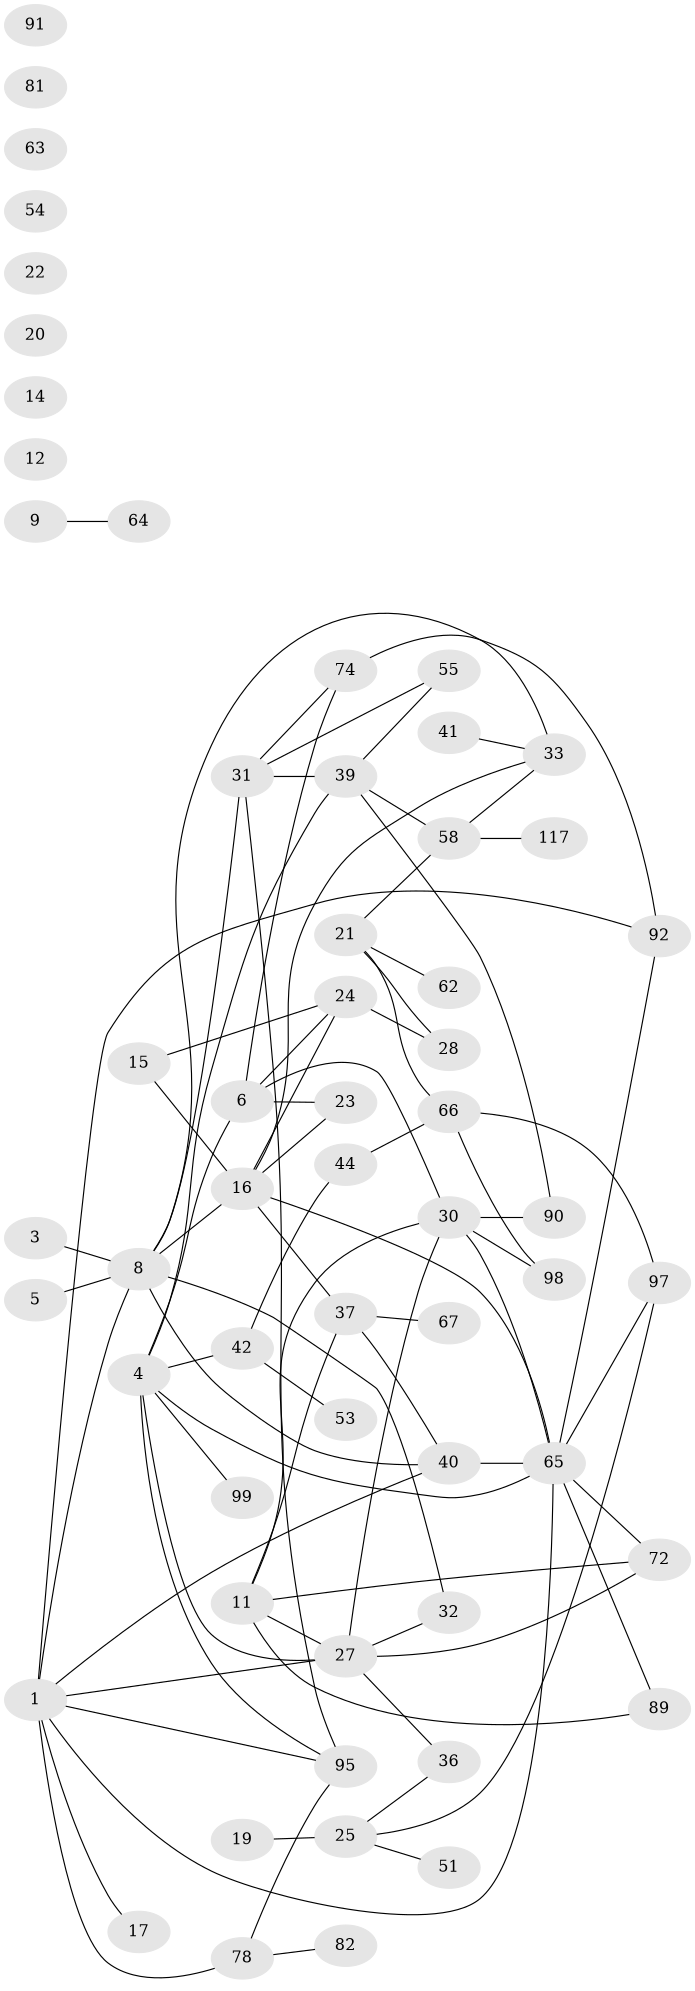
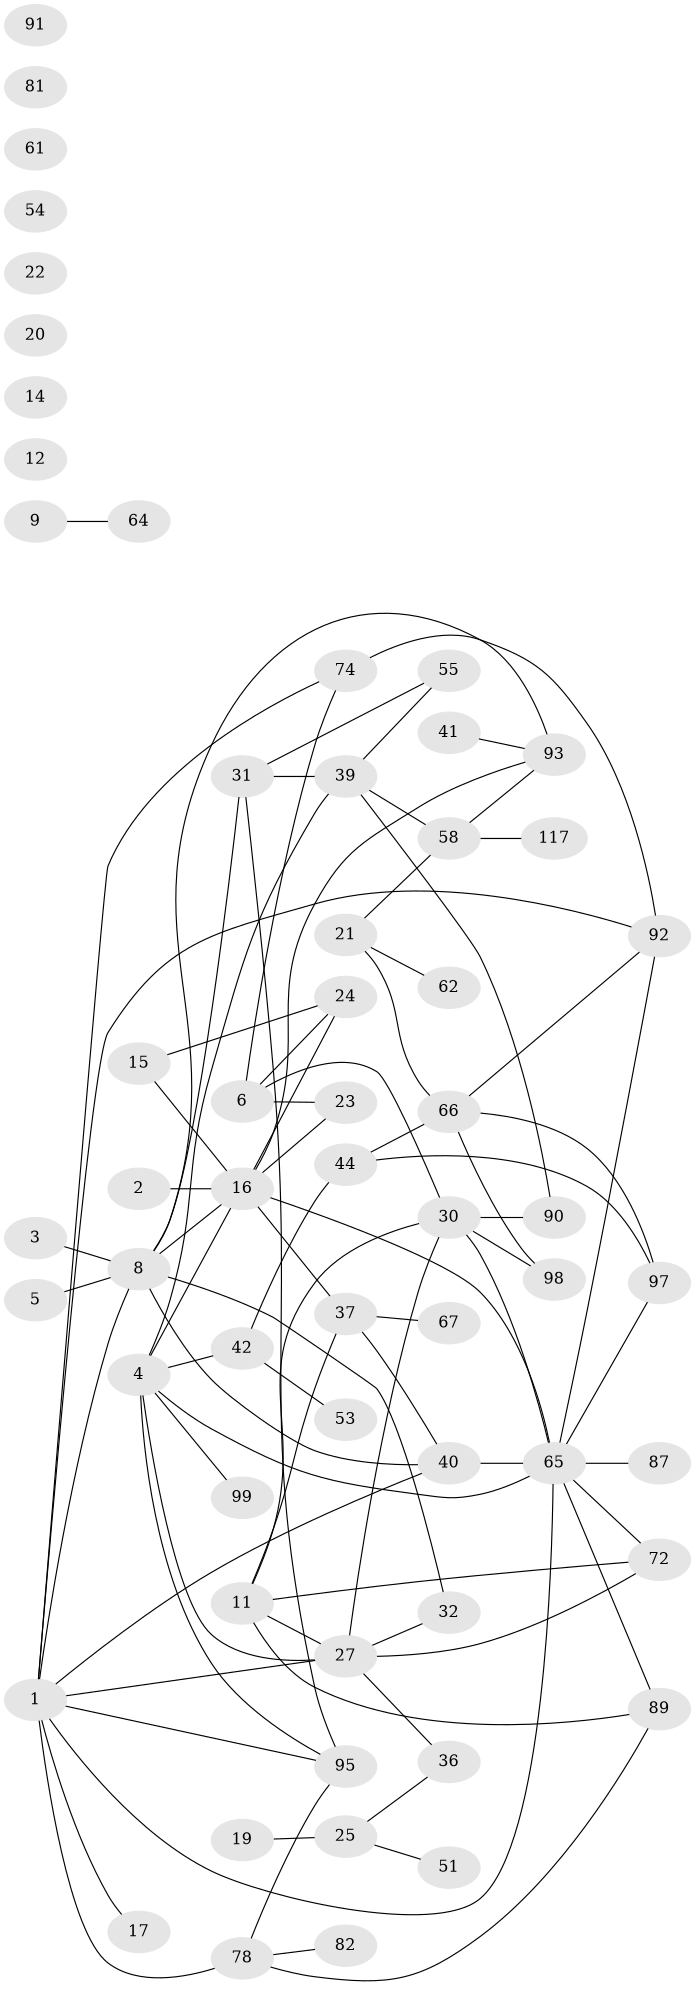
node "63": label "63" -> "61"
edge "74" -- "31": now "74" -- "1"
node "33": label "33" -> "93"
edge "92" -- "66": added
node "28": removed
node "2": added
edge "6" -- "4": now "16" -- "4"
node "87": added
edge "97" -- "25": now "97" -- "44"
edge "89" -- "78": added
